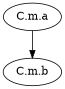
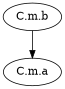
edge "C.m.a" -> "C.m.b": reversed
